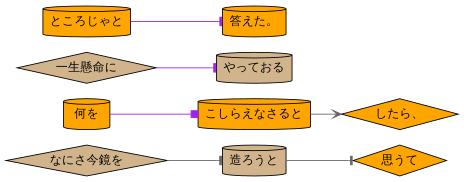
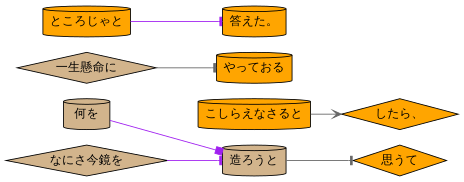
edge "一生懸命に" -> "やっておる": color purple -> gray40
node "やっておる": fillcolor tan -> orange
node "何を": fillcolor orange -> tan
edge "何を" -> "こしらえなさると": now "何を" -> "造ろうと"
edge "なにさ今鏡を" -> "造ろうと": color gray40 -> purple
